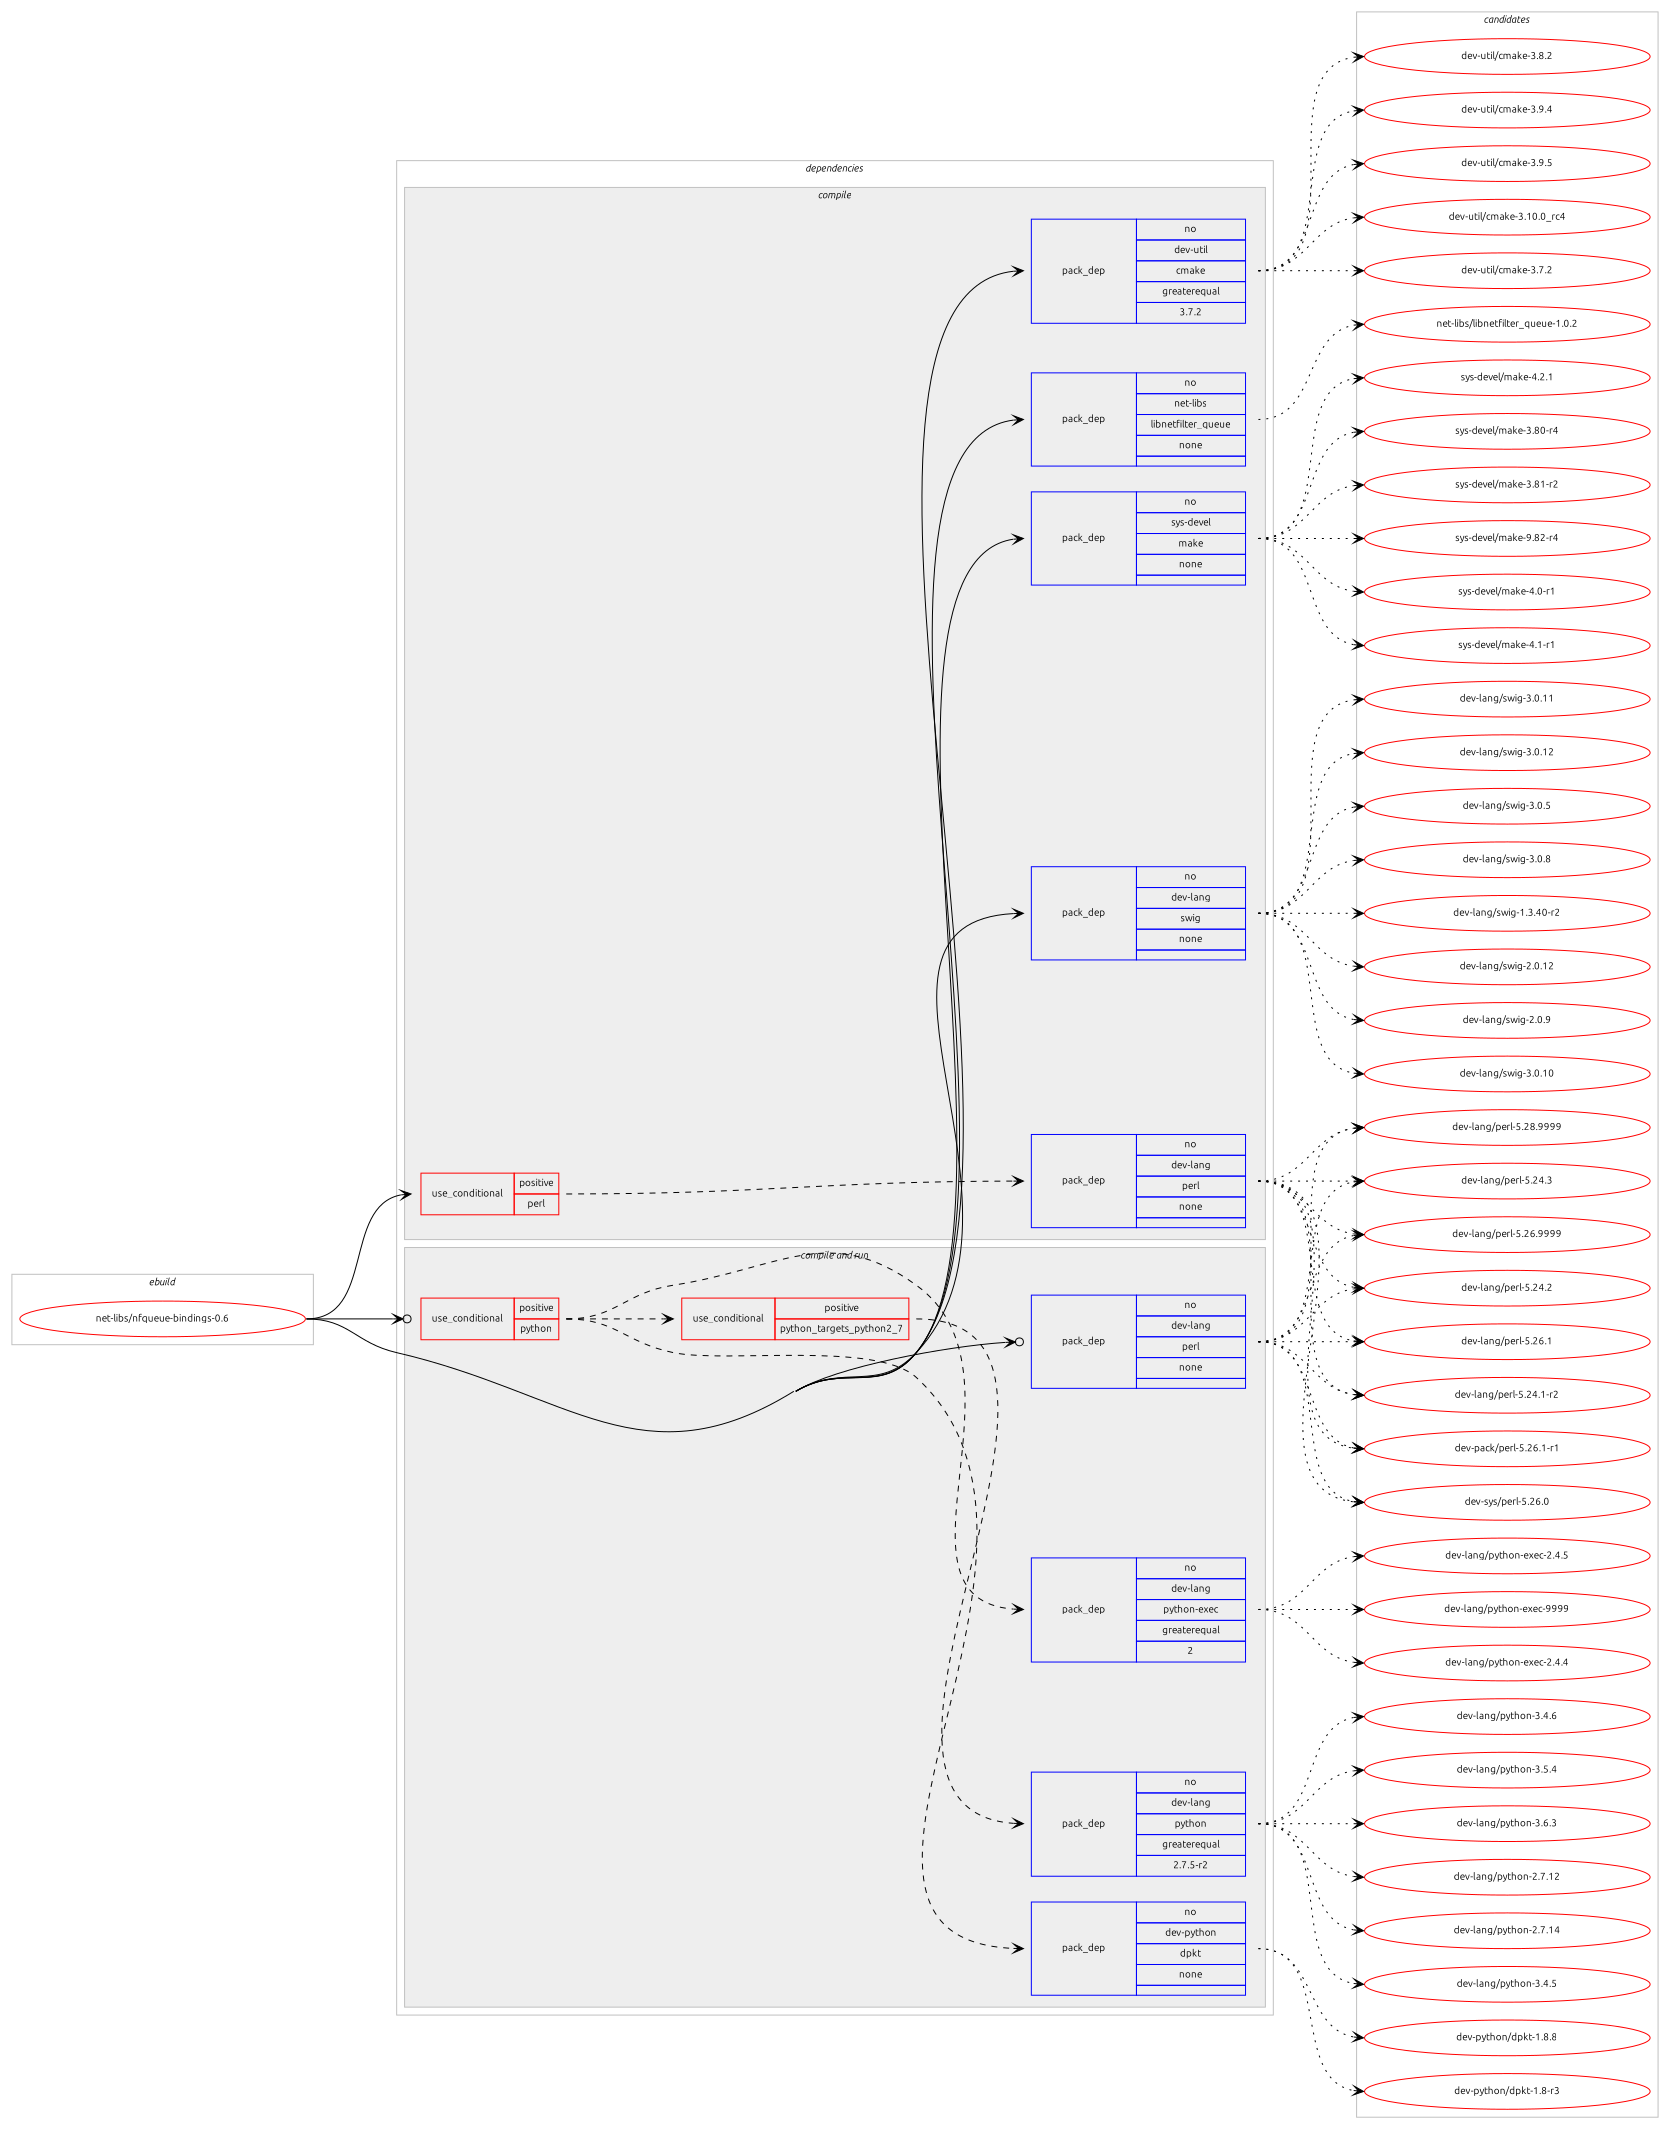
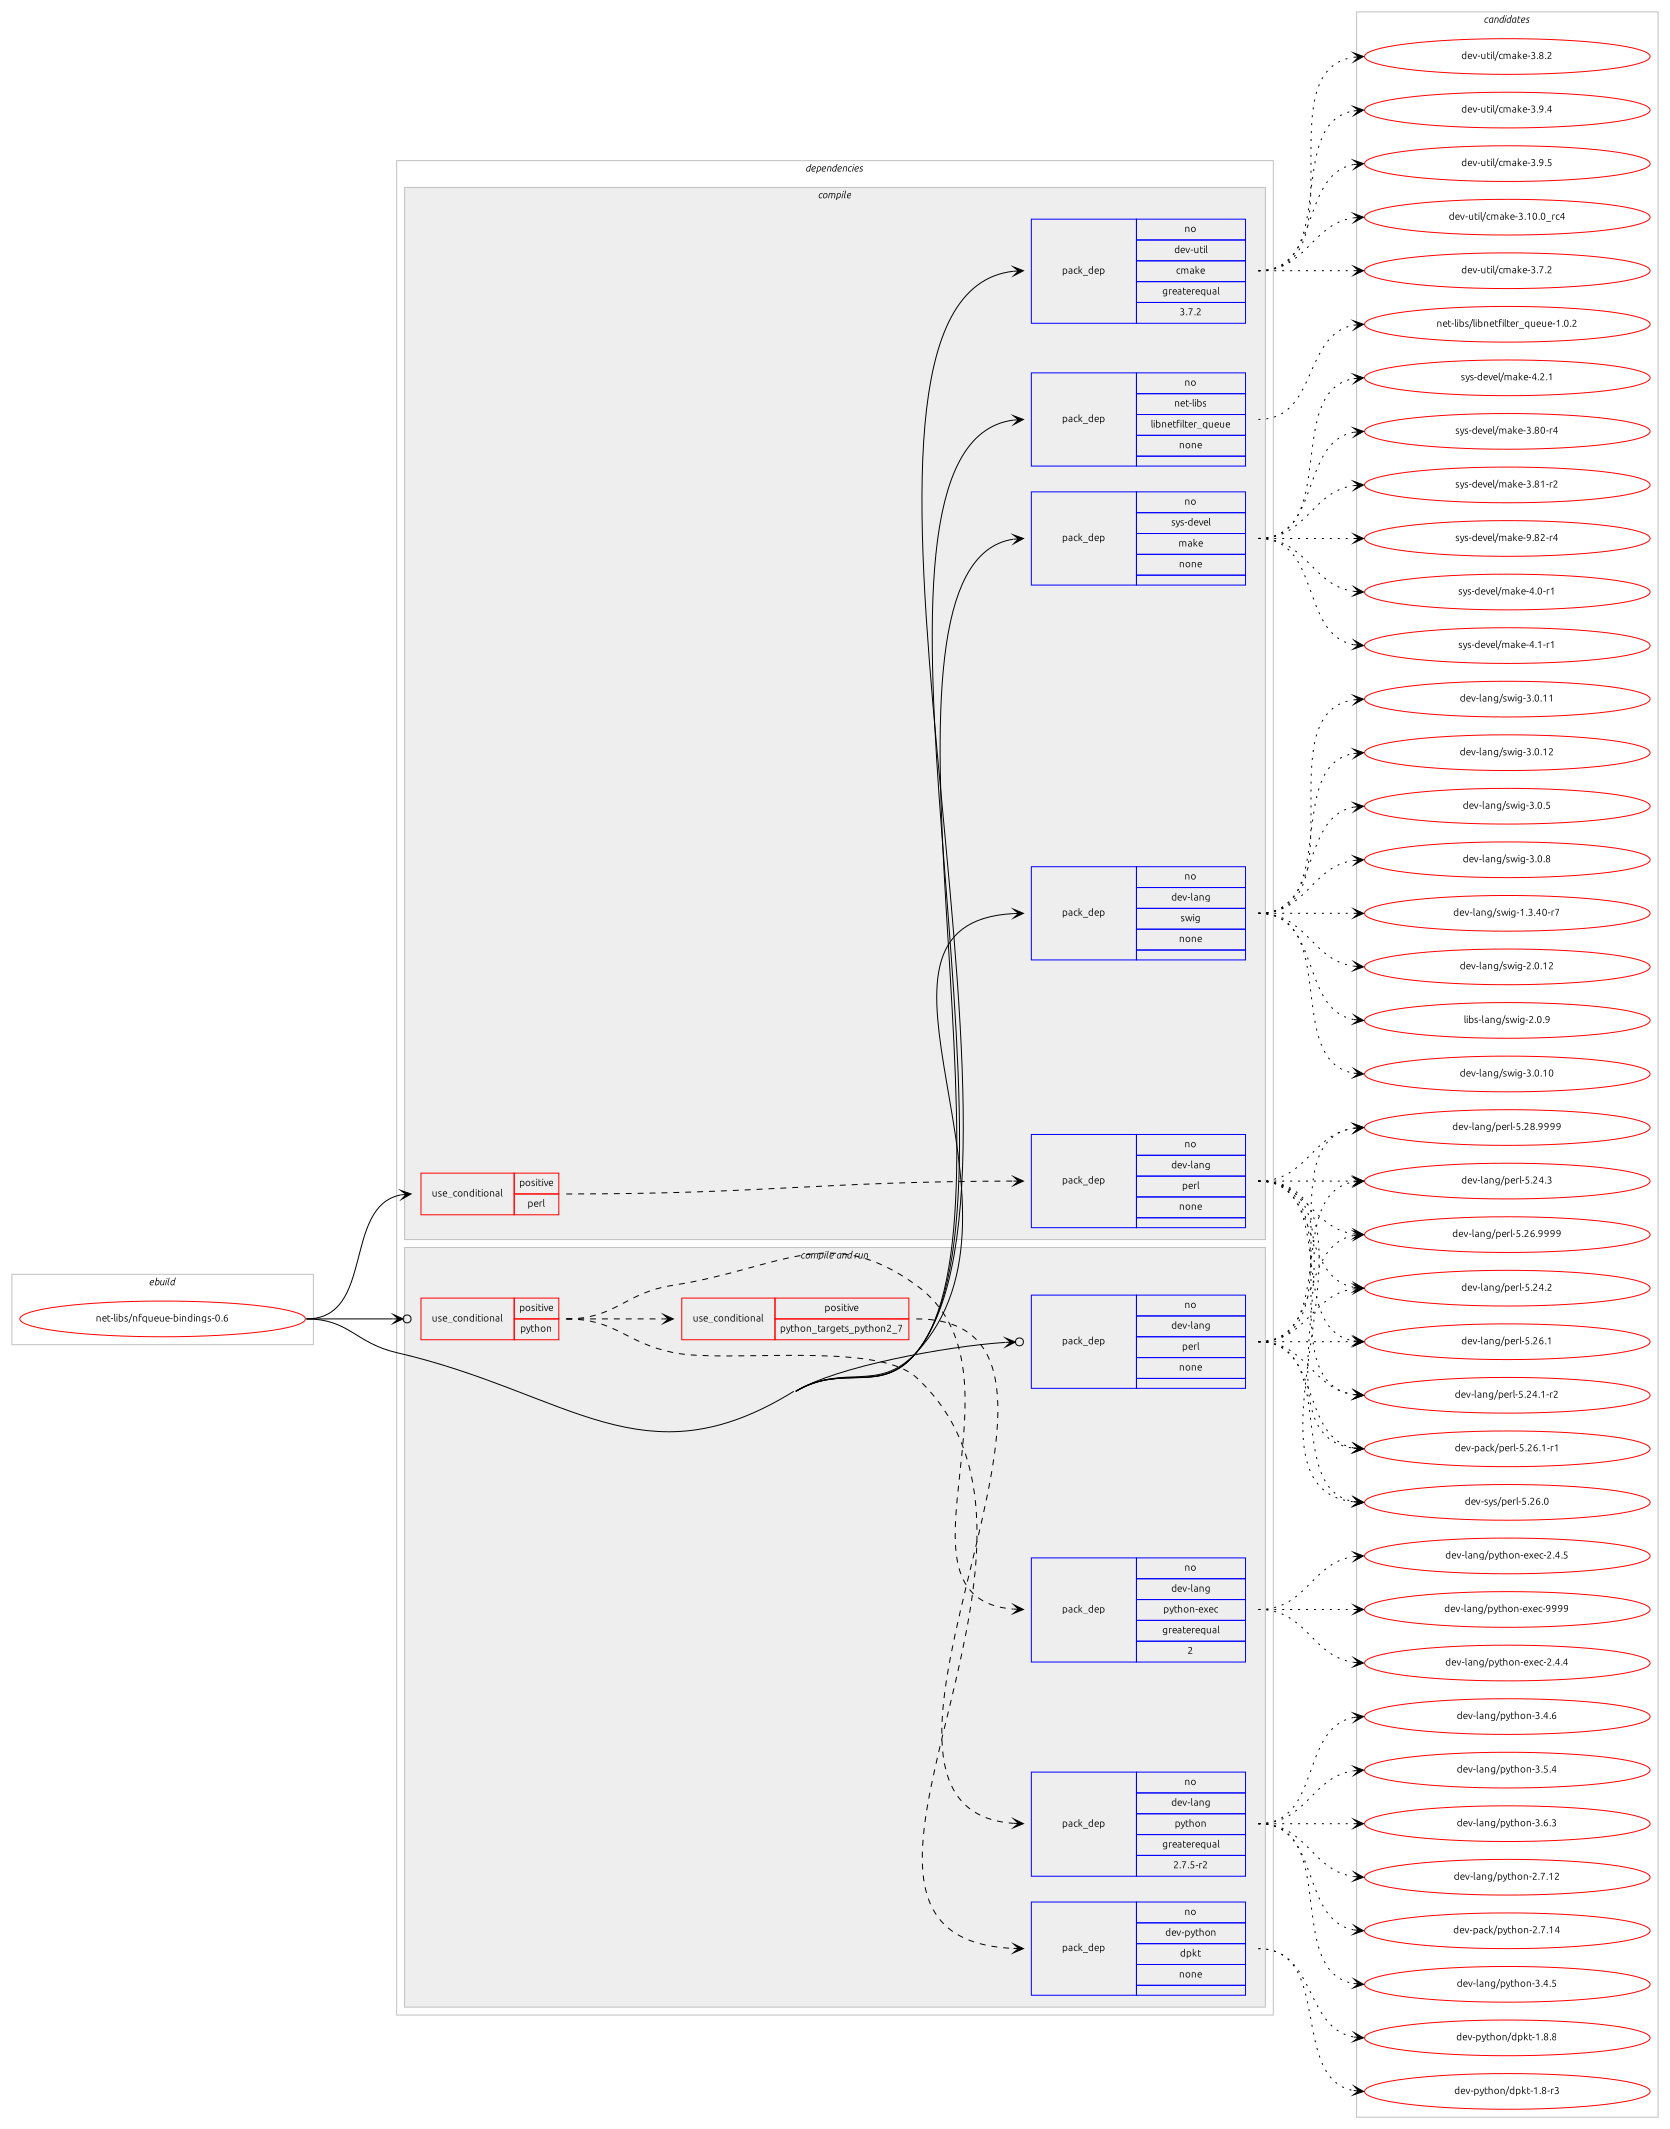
node "dev-lang/swig-1.3.40-r2": label "dev-lang/swig-1.3.40-r2" -> "dev-lang/swig-1.3.40-r7"
node "dev-lang/swig-2.0.9": label "dev-lang/swig-2.0.9" -> "libs-lang/swig-2.0.9"
node "dev-lang/python-2.7.14": label "dev-lang/python-2.7.14" -> "dev-pack/python-2.7.14"
